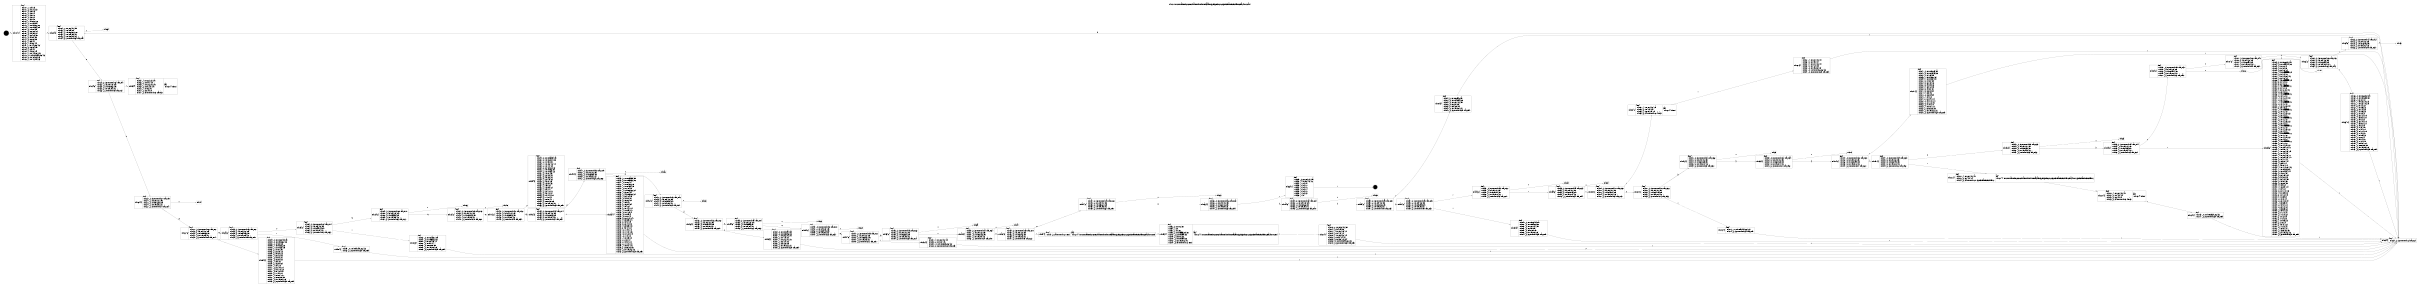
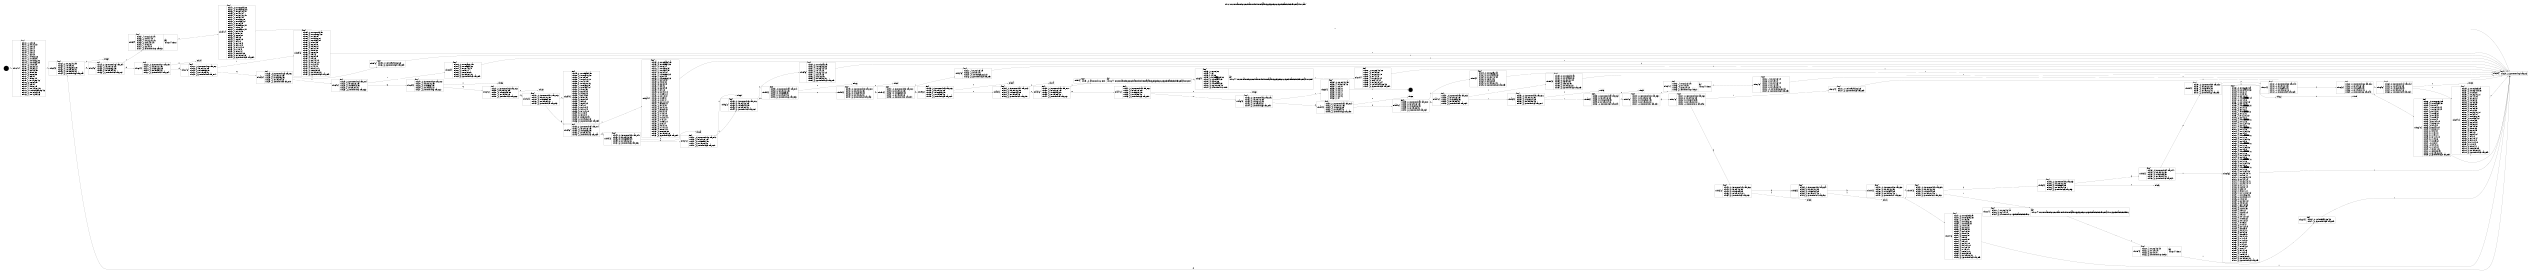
node "0x401f4c [114]": added
node "0x40209d [118]": added
